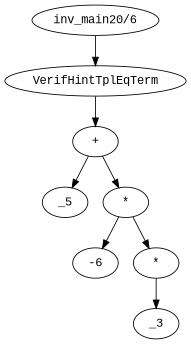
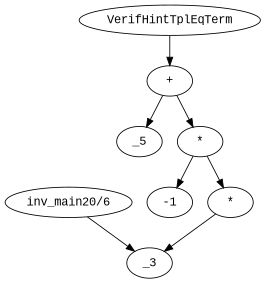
edge "inv_main20/6" -> "VerifHintTplEqTerm": now "inv_main20/6" -> "_3"
node "-6": label "-6" -> "-1"
